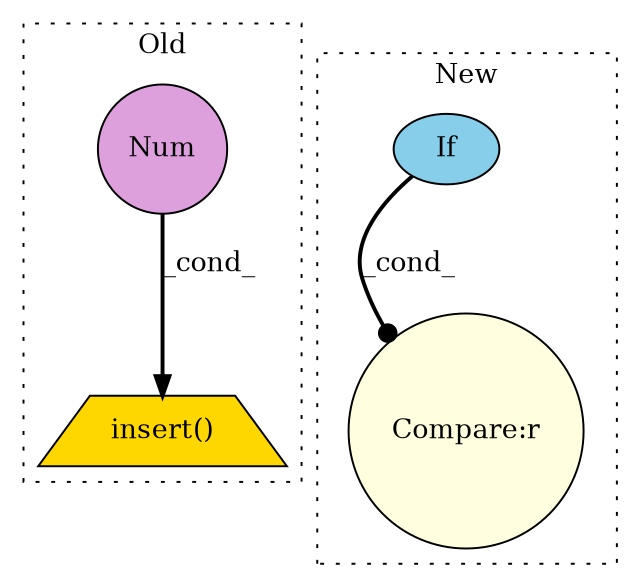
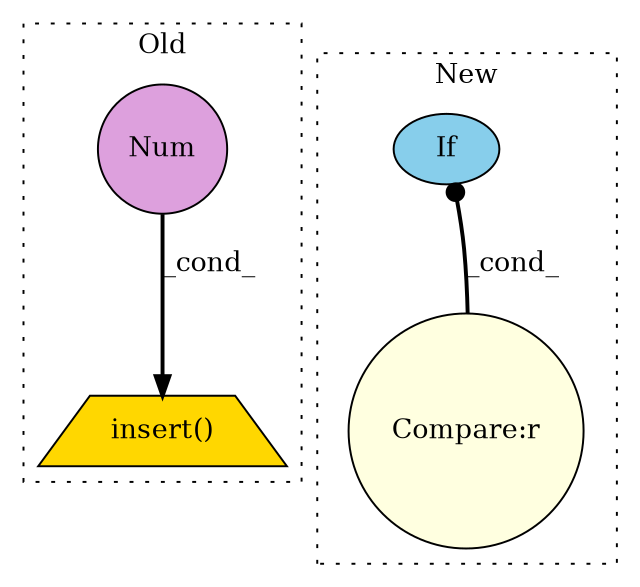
edge "If" -> "Compare:r": reversed
